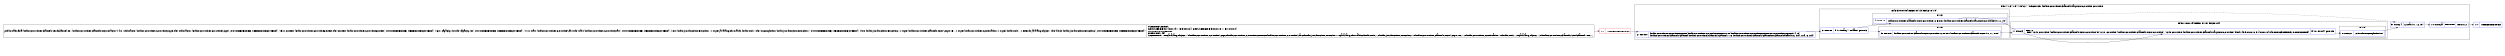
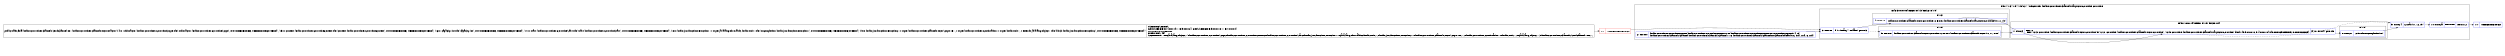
edge "4: 0x0010" -> "9: 0x0024": now "7: 0x001f" -> "9: 0x0024"
edge "0: ?" -> "2: 0x0000": now "0: ?" -> "3: 0x000e"
